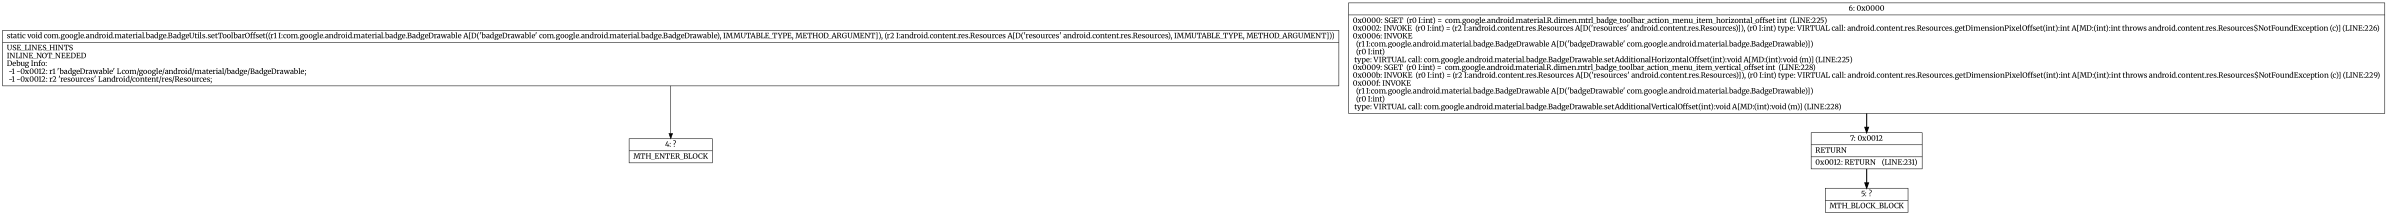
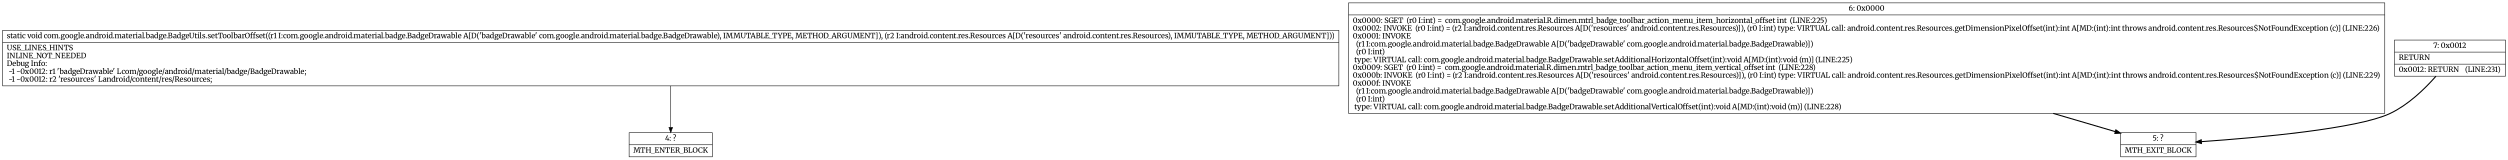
node "6: 0x0000": text "0x0006: INVOKE" -> "0x0001: INVOKE"
edge "6: 0x0000" -> "7: 0x0012": now "6: 0x0000" -> "5: ?"
node "5: ?": text "MTH_BLOCK_BLOCK" -> "MTH_EXIT_BLOCK"
